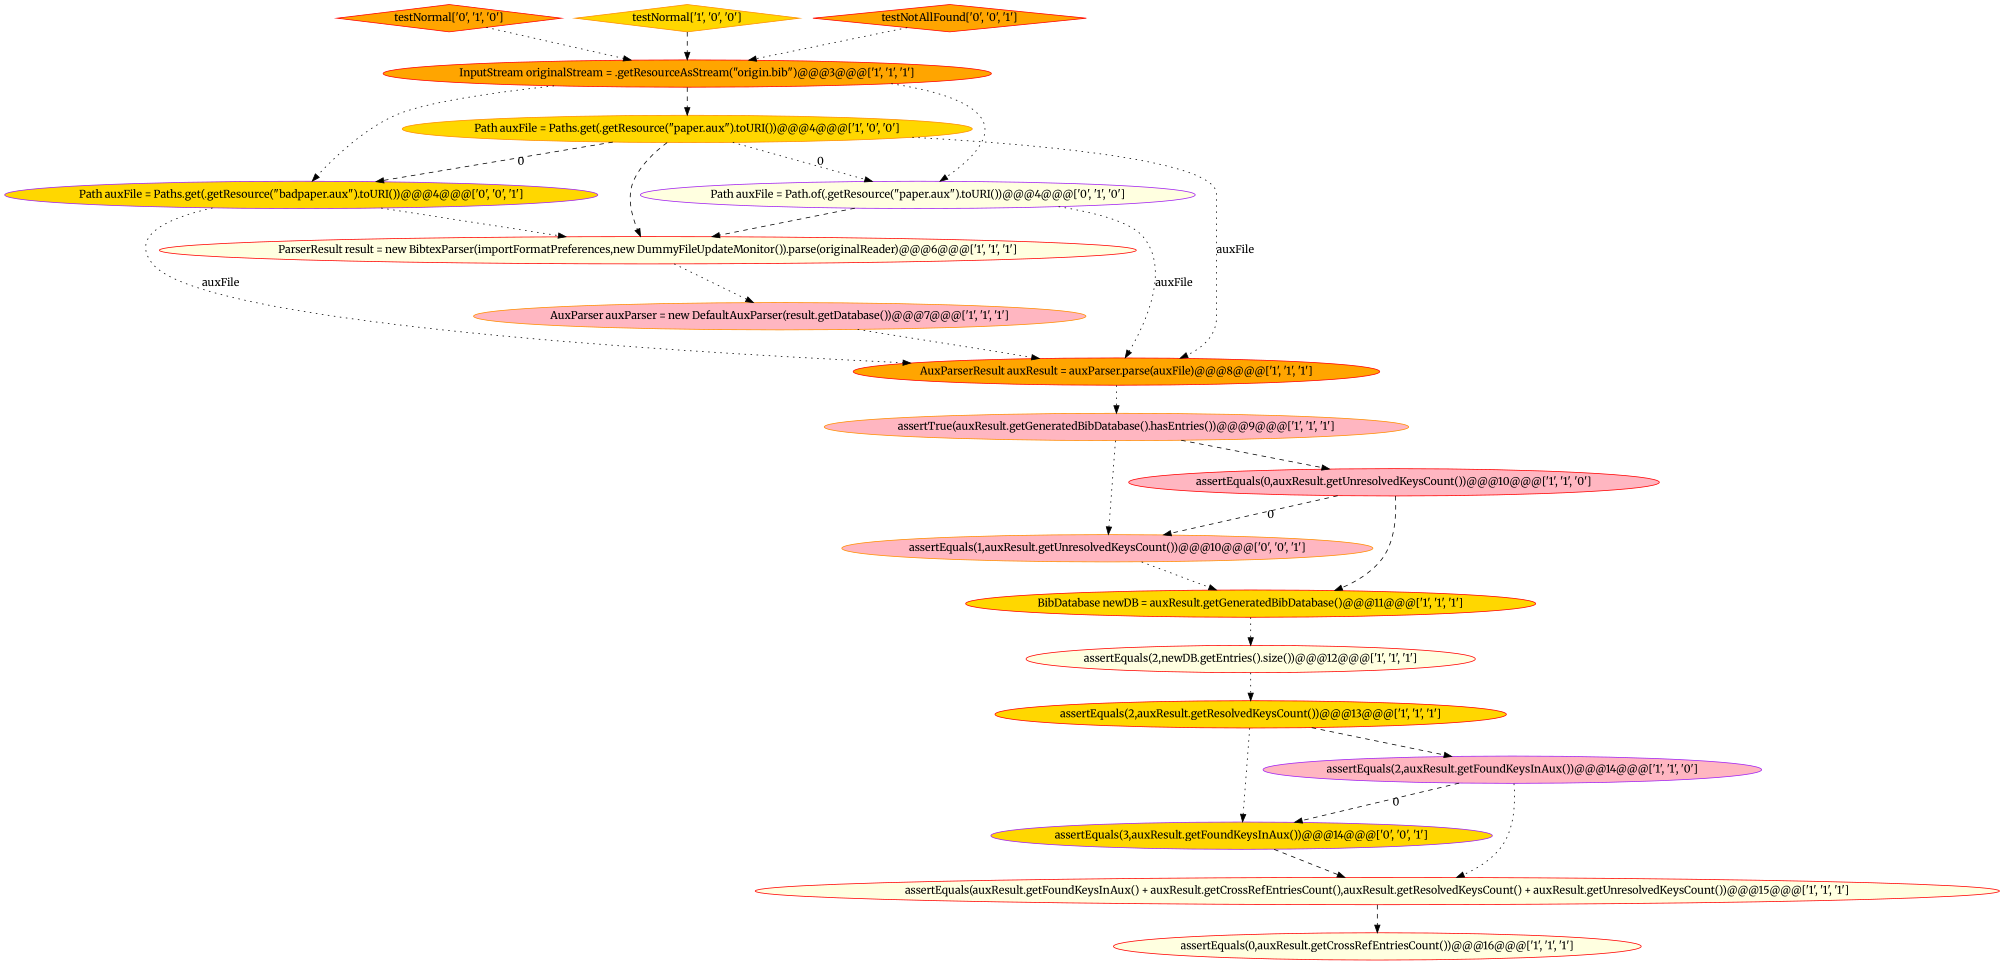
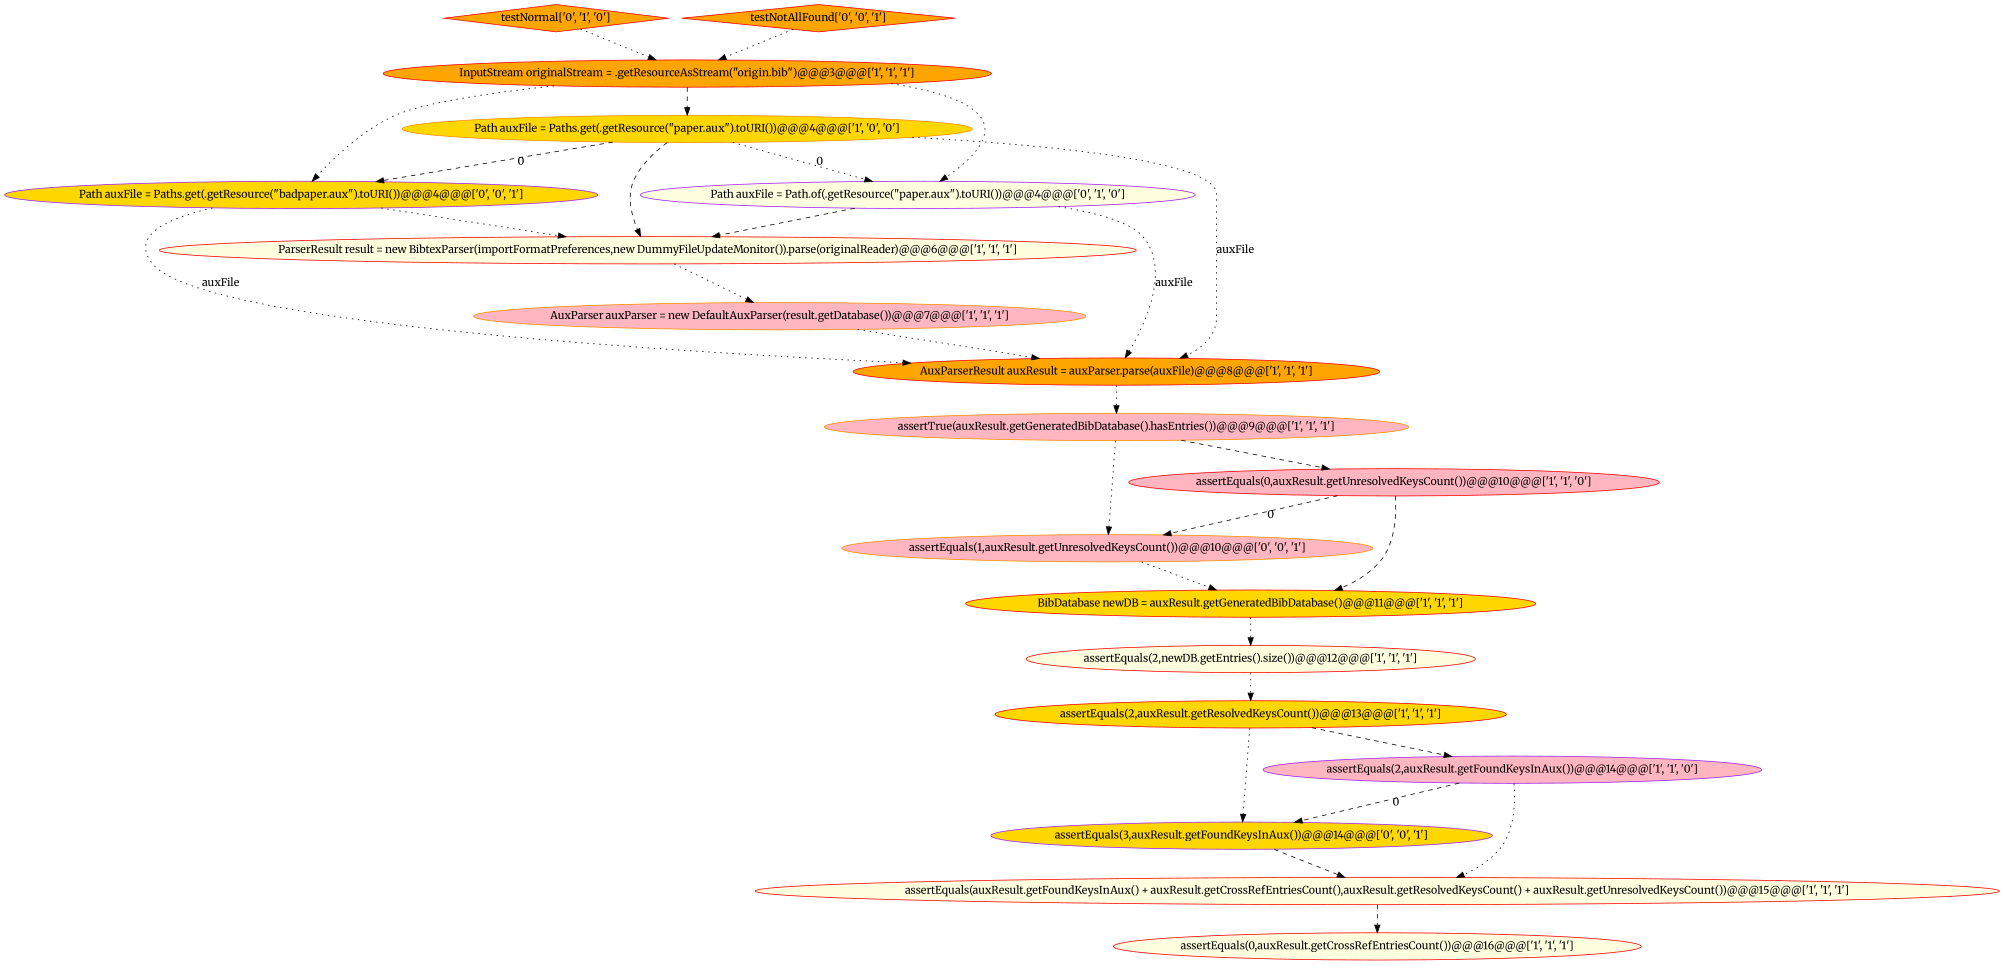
node "testNormal['1', '0', '0']": removed
